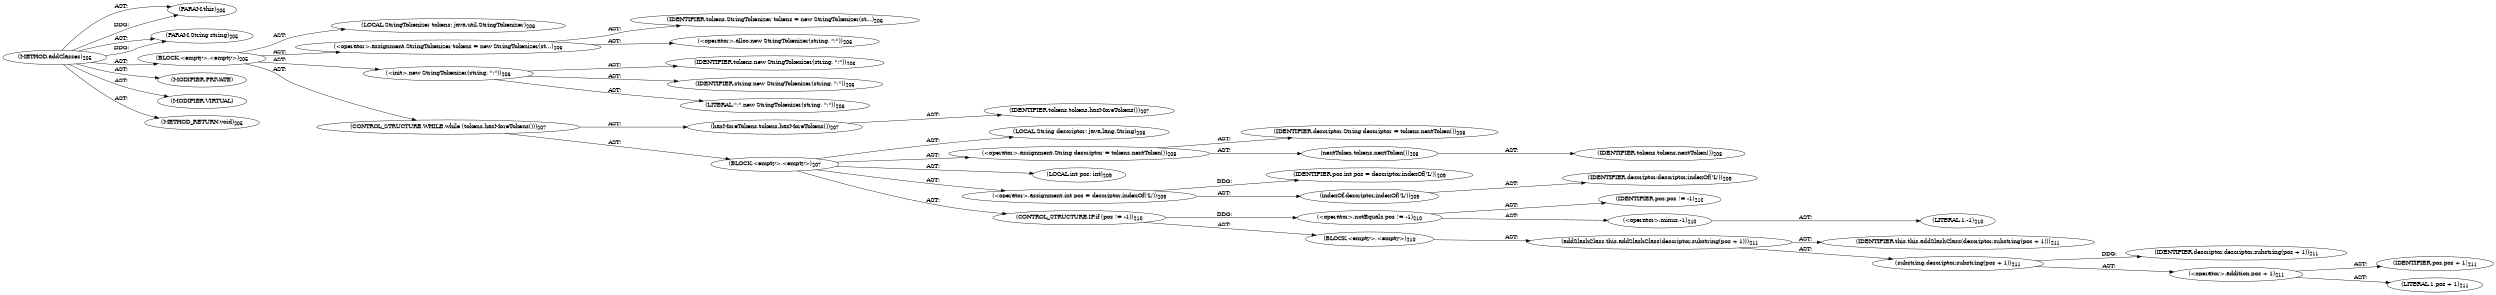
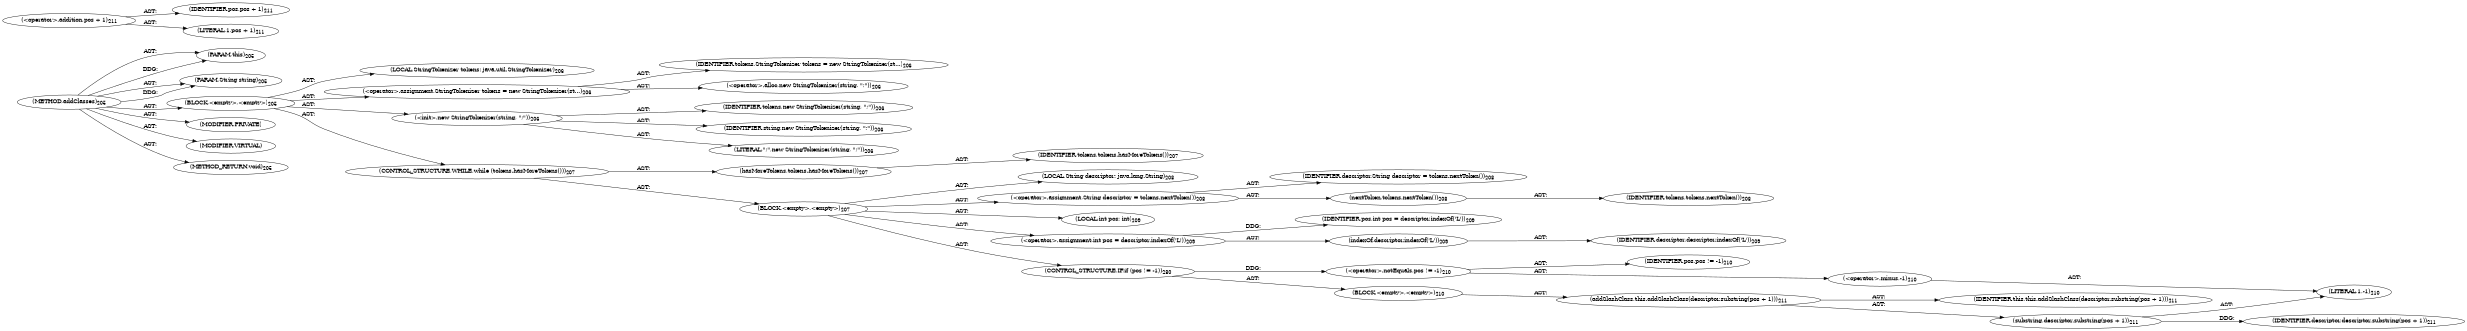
node "(CONTROL_STRUCTURE,IF,if (pos != -1))": text "210" -> "280"
edge "(substring,descriptor.substring(pos + 1))" -> "(<operator>.addition,pos + 1)": now "(substring,descriptor.substring(pos + 1))" -> "(LITERAL,1,-1)"
